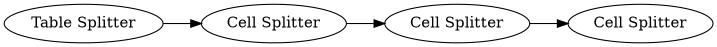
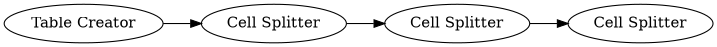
node "Table Splitter": label "Table Splitter" -> "Table Creator"
